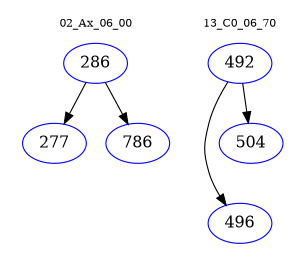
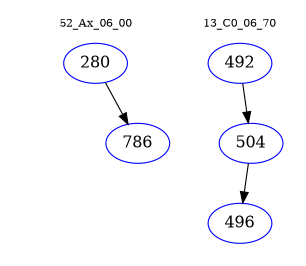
cluster "02_Ax_06_00": label "02_Ax_06_00" -> "52_Ax_06_00"
node "286": label "286" -> "280"
edge "492" -> "496": now "504" -> "496"
node "277": removed
